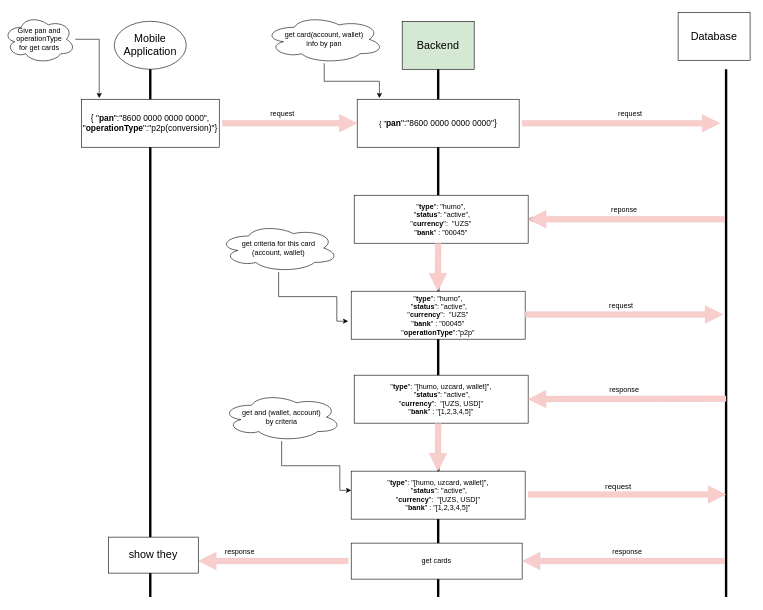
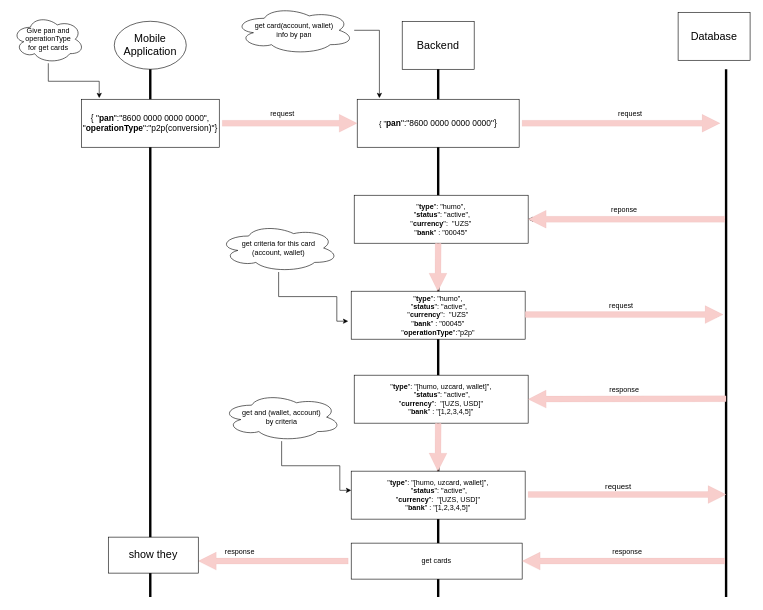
node "Give pan and operationType for get cards": moved (39, 39) -> (48, 39)
node "get card(account, wallet) info by pan": moved (324, 39) -> (294, 30)
node "Backend": fillcolor #d5e8d4 -> #ffffff
